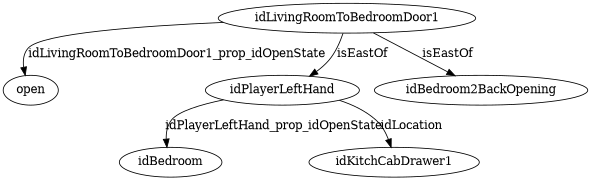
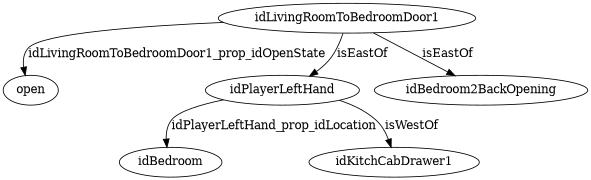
edge "idPlayerLeftHand" -> "idBedroom": label "idPlayerLeftHand_prop_idOpenState" -> "idPlayerLeftHand_prop_idLocation"
edge "idPlayerLeftHand" -> "idKitchCabDrawer1": label "idLocation" -> "isWestOf"
